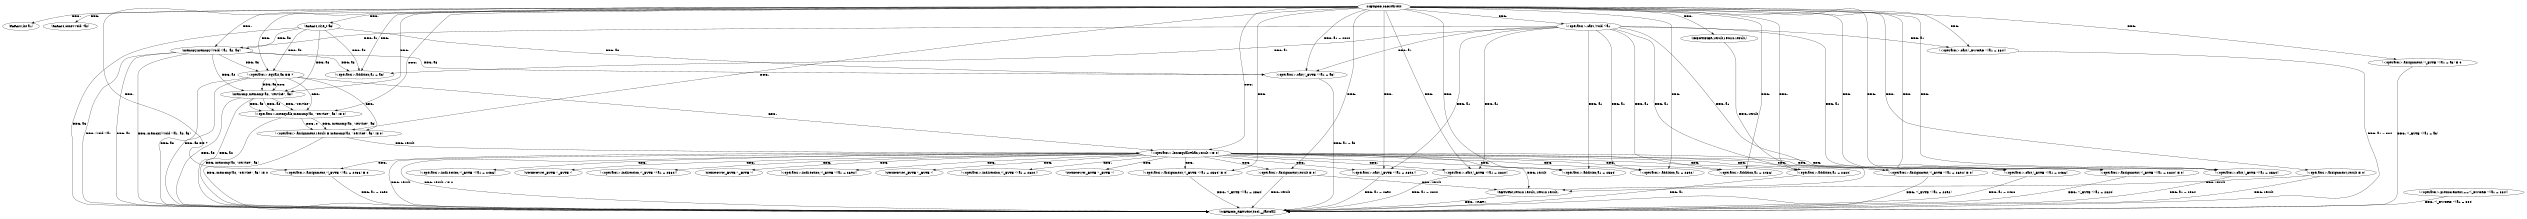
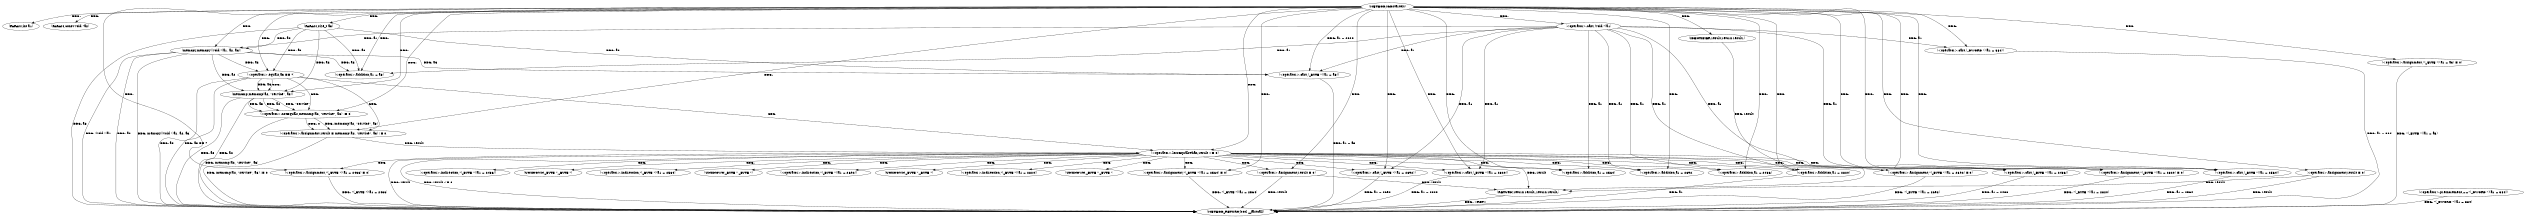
edge "(<operator>.assignment,*(_BYTE *)(a1 + 2436) = 0)" -> "(METHOD_RETURN,bool __fastcall)": label "DDG: a1 + 2692" -> "DDG: *(_BYTE *)(a1 + 2436)"
